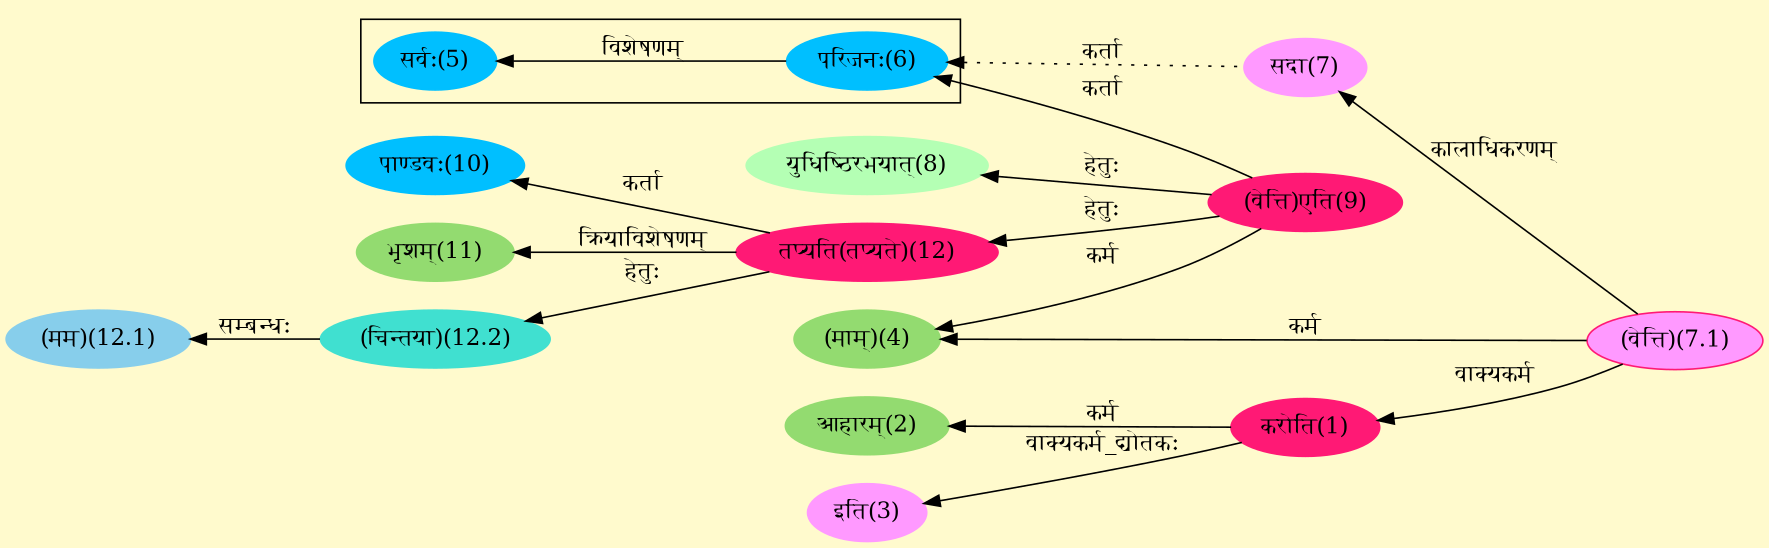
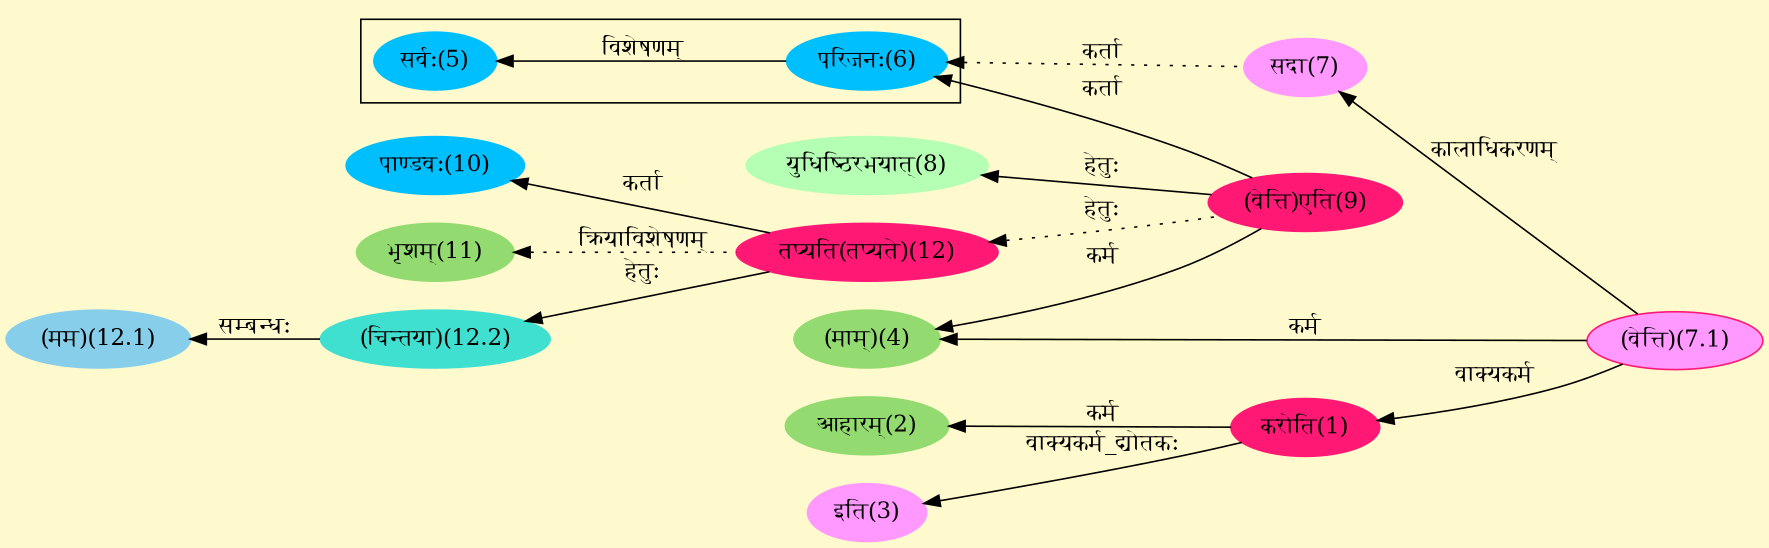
edge "(वेत्ति)एति(9)" -> "तप्यति(तप्यते)(12)": style solid -> dotted
edge "तप्यति(तप्यते)(12)" -> "भृशम्(11)": style solid -> dotted
